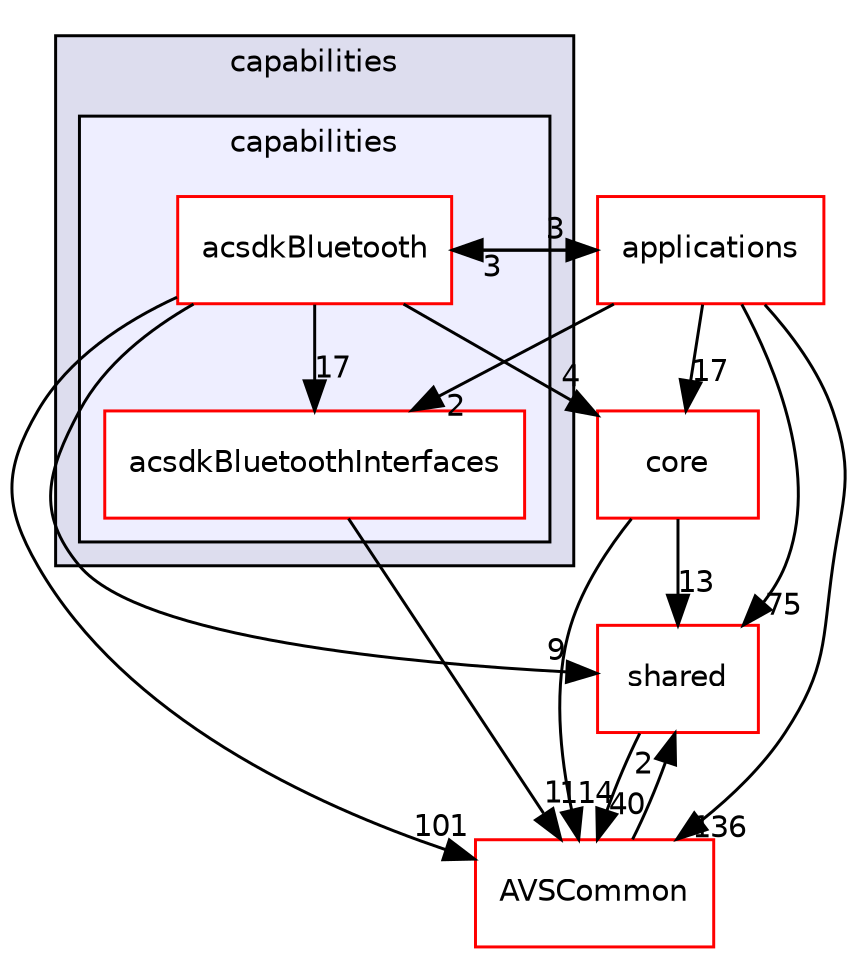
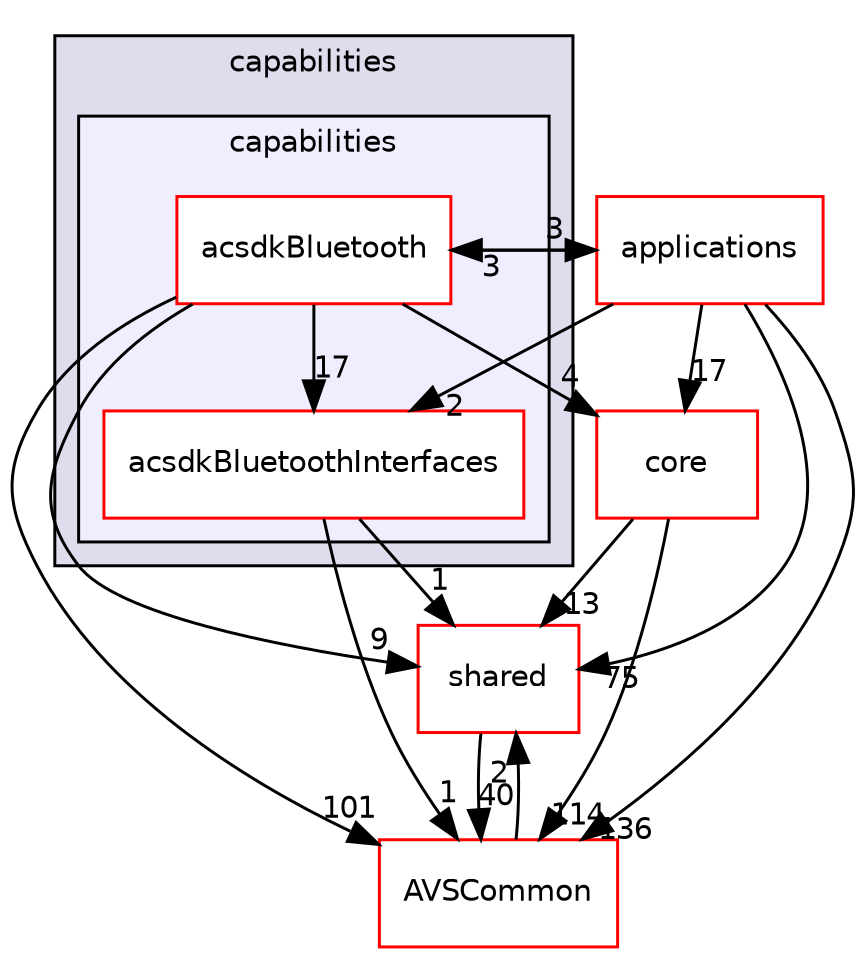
edge "acsdkBluetoothInterfaces" -> "shared": added
